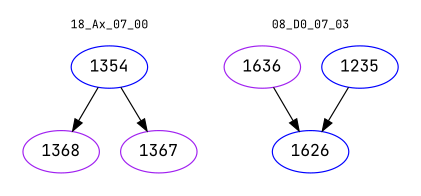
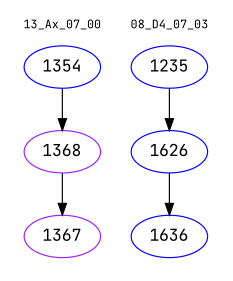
cluster "18_Ax_07_00": label "18_Ax_07_00" -> "13_Ax_07_00"
cluster "08_D0_07_03": label "08_D0_07_03" -> "08_D4_07_03"
node "1636": color purple -> blue
edge "1354" -> "1367": now "1368" -> "1367"
edge "1636" -> "1626": reversed
